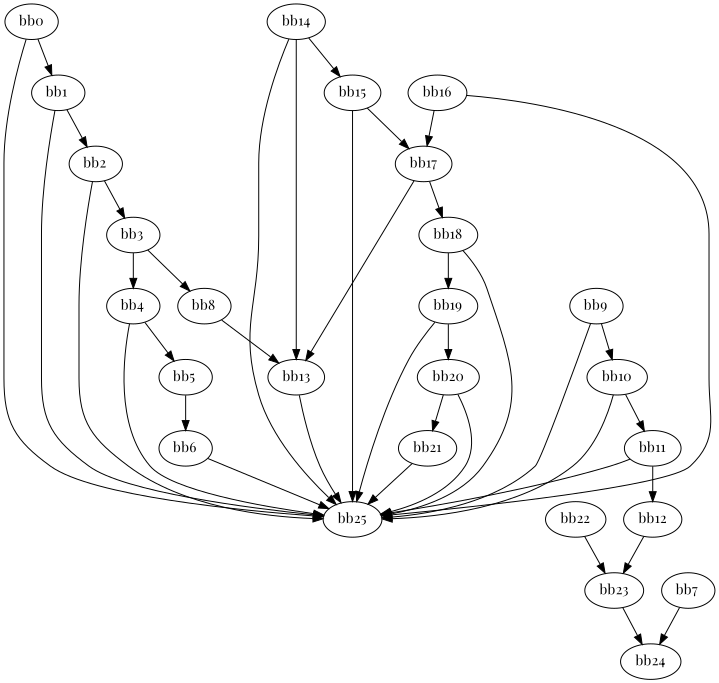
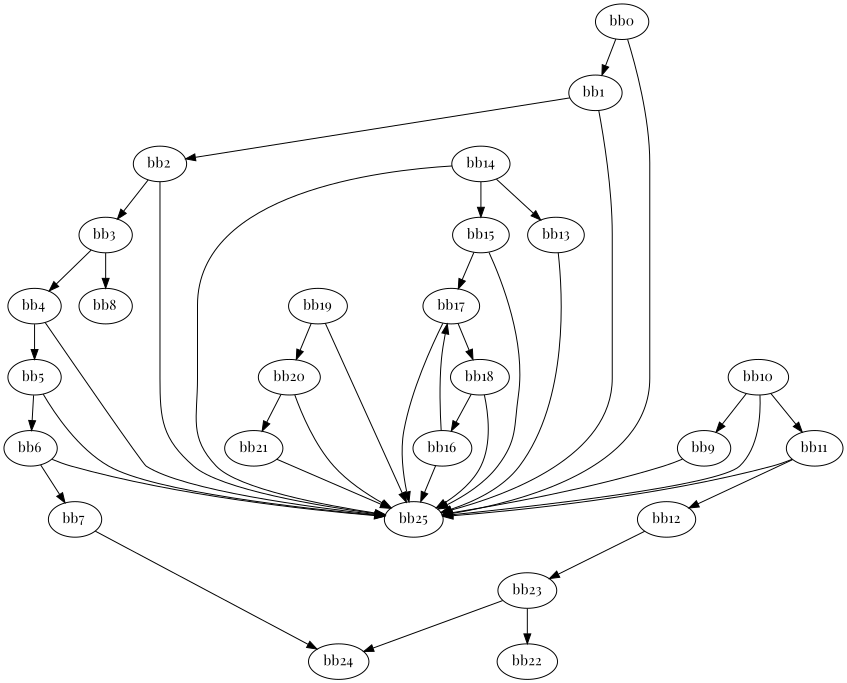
edge "bb17" -> "bb13": now "bb17" -> "bb25"
edge "bb18" -> "bb19": now "bb18" -> "bb16"
edge "bb8" -> "bb13": removed
edge "bb9" -> "bb10": reversed
edge "bb5" -> "bb25": added
edge "bb6" -> "bb7": added
edge "bb22" -> "bb23": reversed
